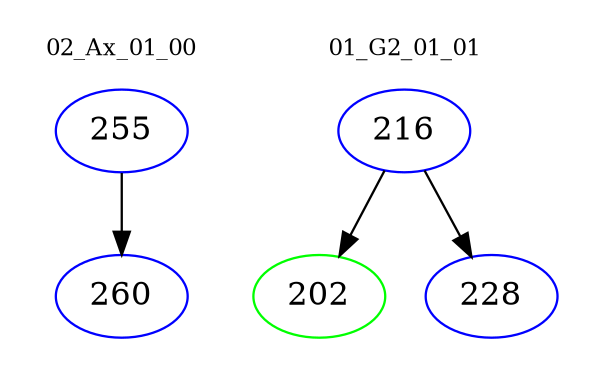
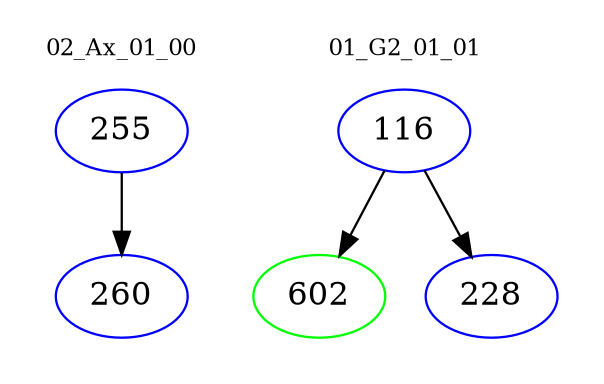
node "216": label "216" -> "116"
node "202": label "202" -> "602"
